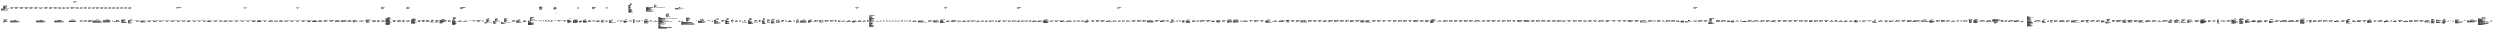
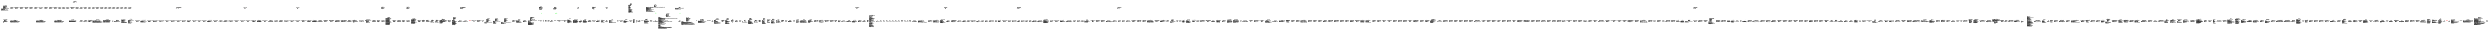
node "TestRegionInfo": removed
